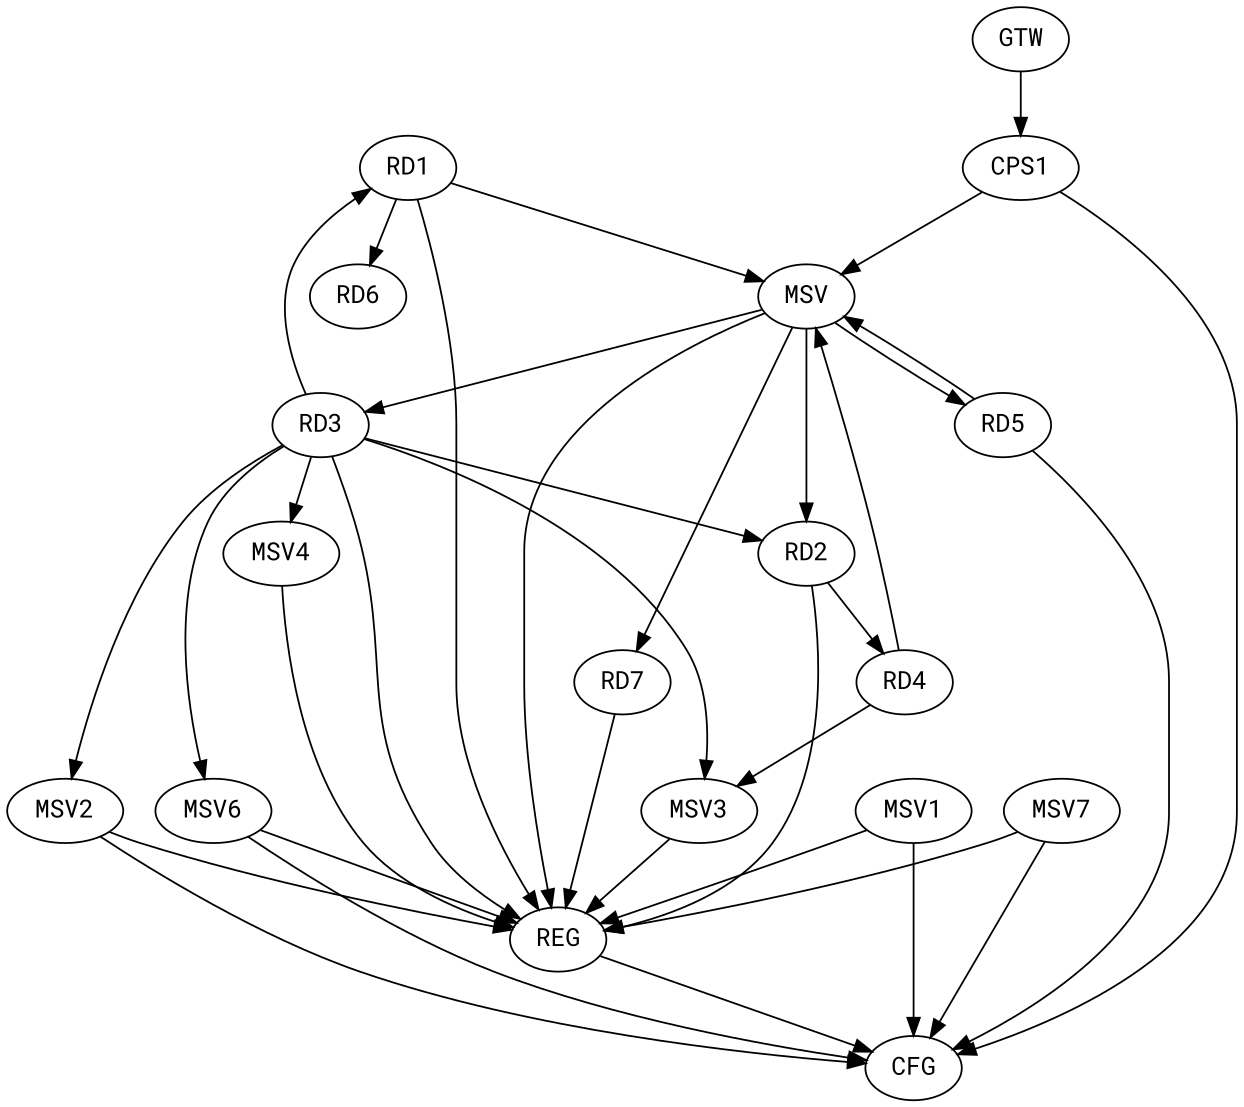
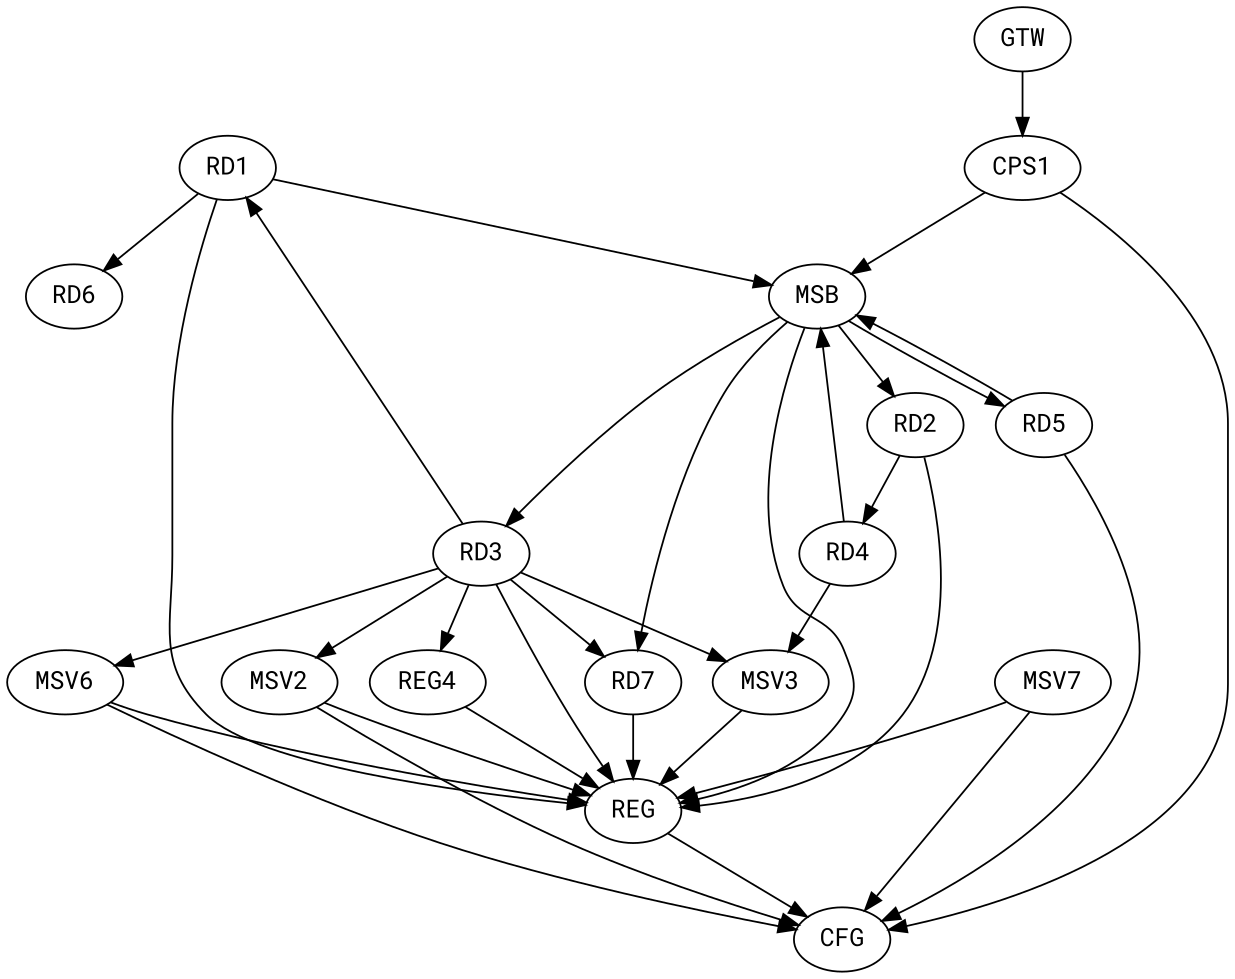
node "MSV": label "MSV" -> "MSB"
edge "RD3" -> "RD2": now "RD3" -> "RD7"
node "MSV4": label "MSV4" -> "REG4"
node "MSV1": removed
